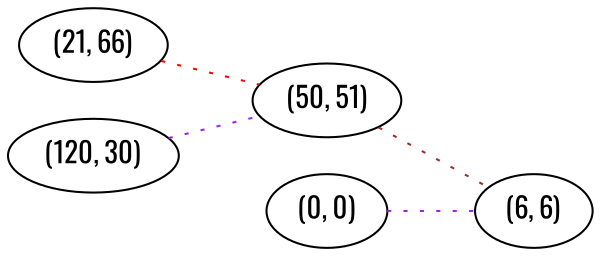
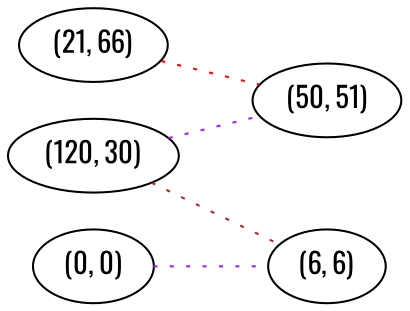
edge "(50, 51)" -- "(6, 6)": now "(120, 30)" -- "(6, 6)"
